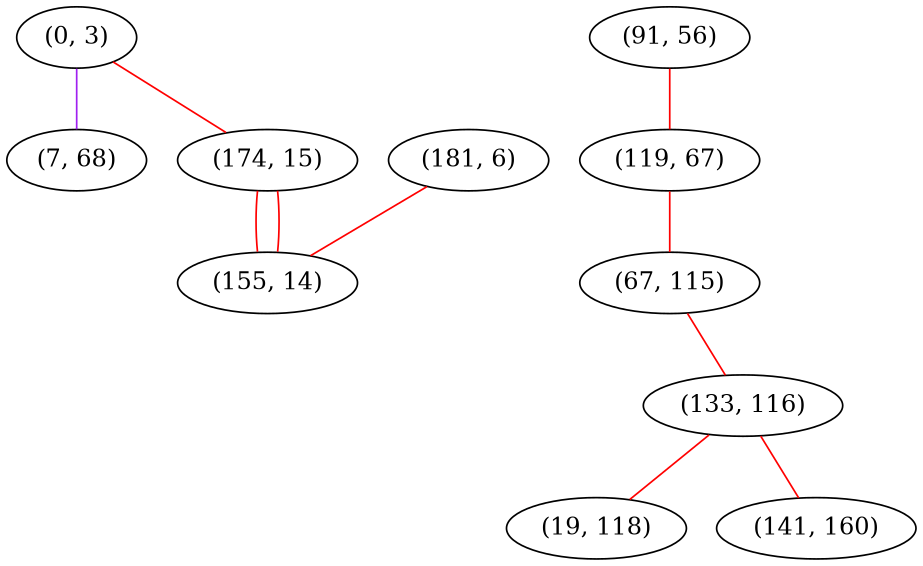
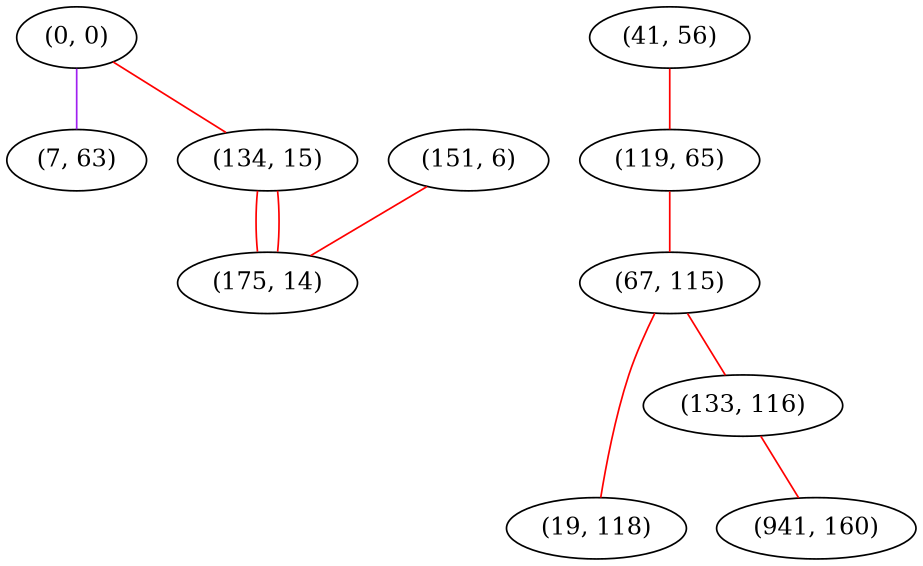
node "(0, 3)": label "(0, 3)" -> "(0, 0)"
node "(91, 56)": label "(91, 56)" -> "(41, 56)"
node "(7, 68)": label "(7, 68)" -> "(7, 63)"
node "(174, 15)": label "(174, 15)" -> "(134, 15)"
node "(181, 6)": label "(181, 6)" -> "(151, 6)"
node "(119, 67)": label "(119, 67)" -> "(119, 65)"
node "(155, 14)": label "(155, 14)" -> "(175, 14)"
edge "(133, 116)" -- "(19, 118)": now "(67, 115)" -- "(19, 118)"
node "(141, 160)": label "(141, 160)" -> "(941, 160)"
